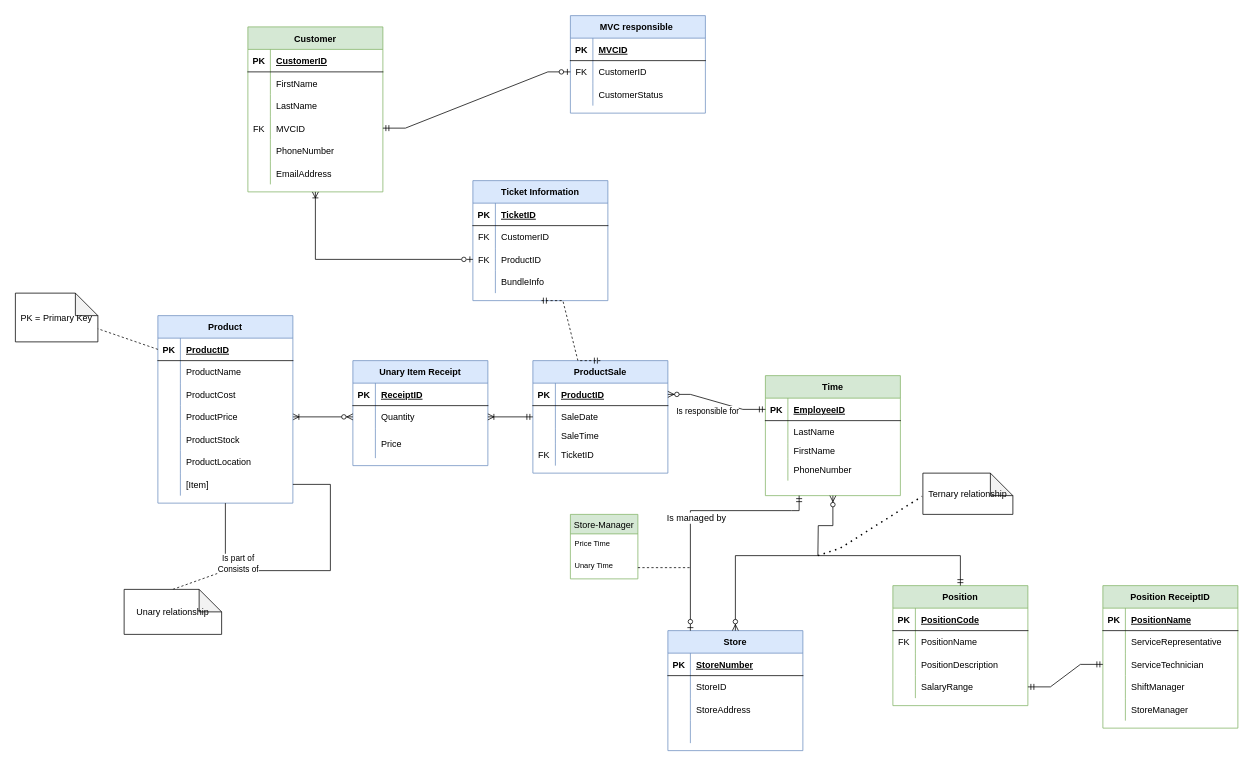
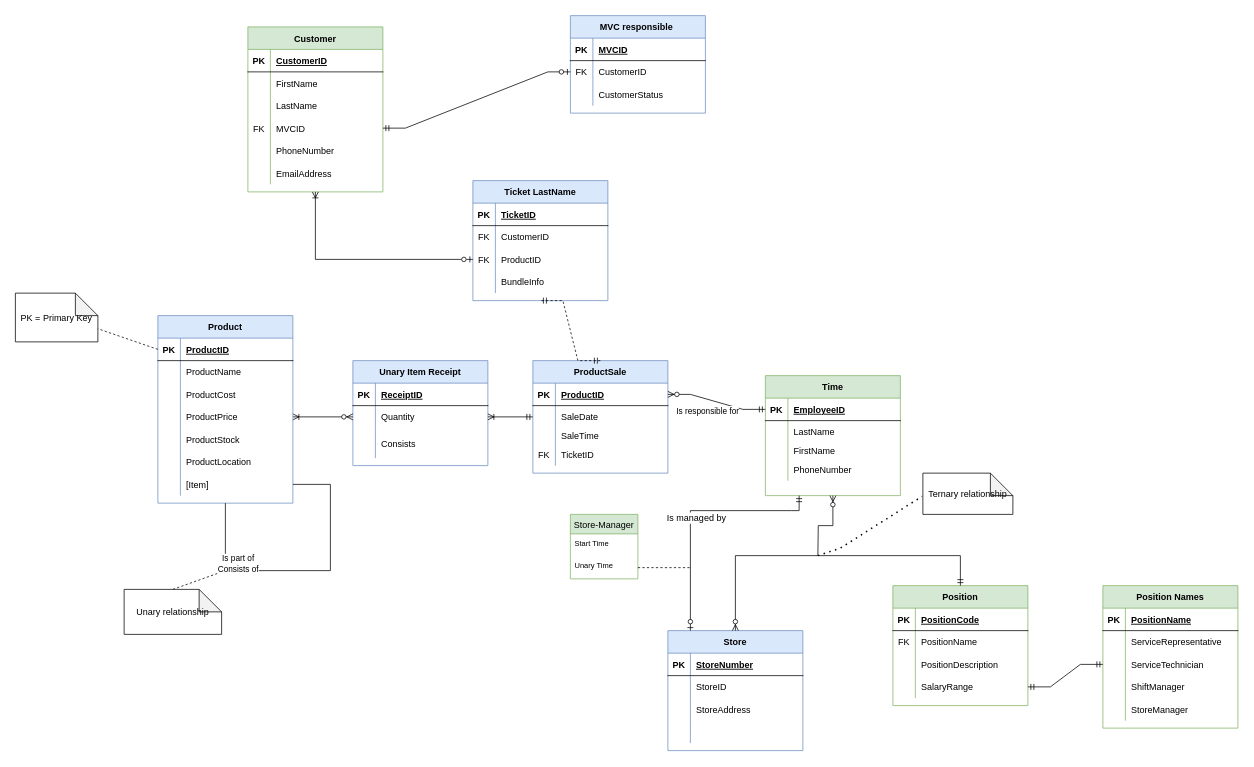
node "Ticket Information": label "Ticket Information" -> "Ticket LastName"
node "Price": label "Price" -> "Consists"
node "Price Time": label "Price Time" -> "Start Time"
node "Position ReceiptID": label "Position ReceiptID" -> "Position Names"
